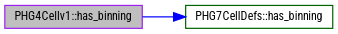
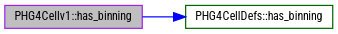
node "PHG7CellDefs::has_binning": label "PHG7CellDefs::has_binning" -> "PHG4CellDefs::has_binning"
